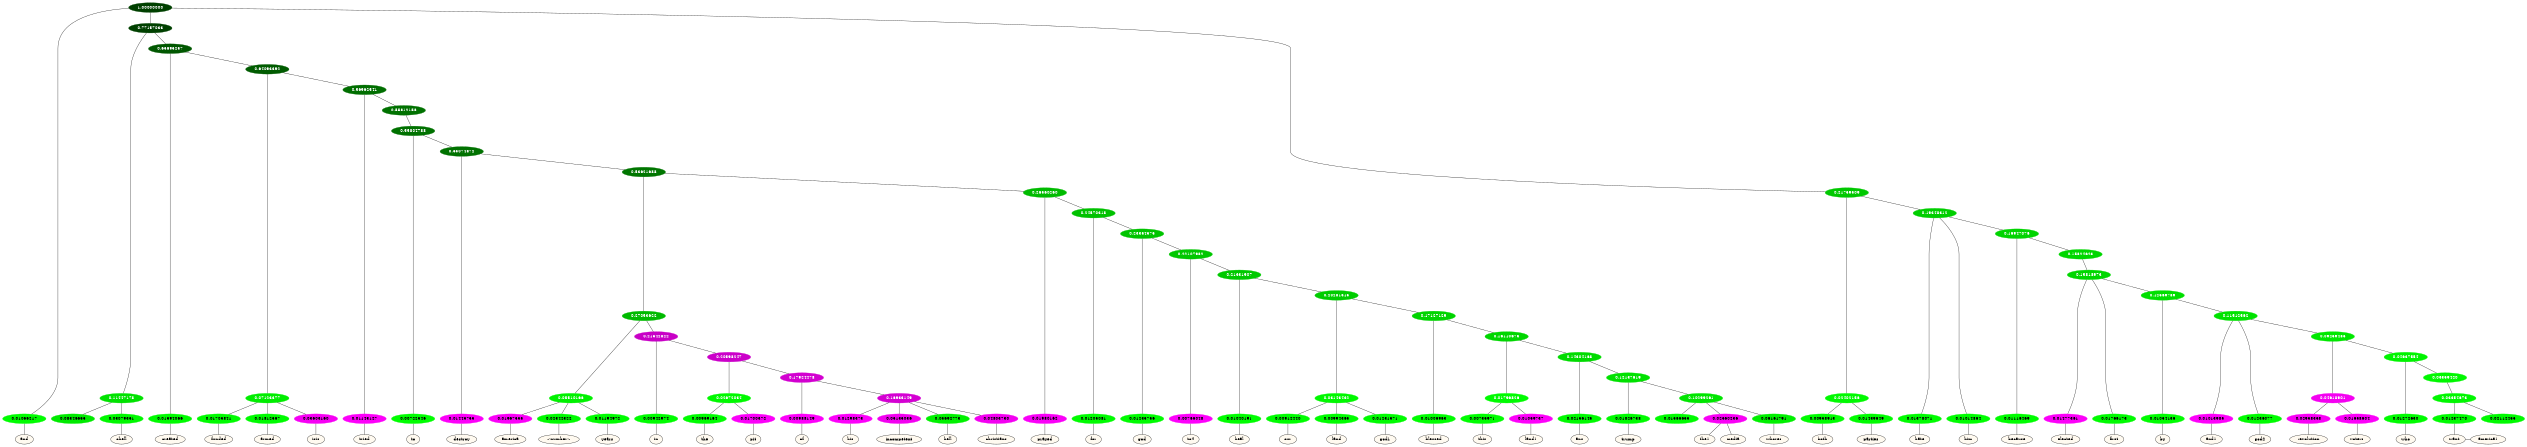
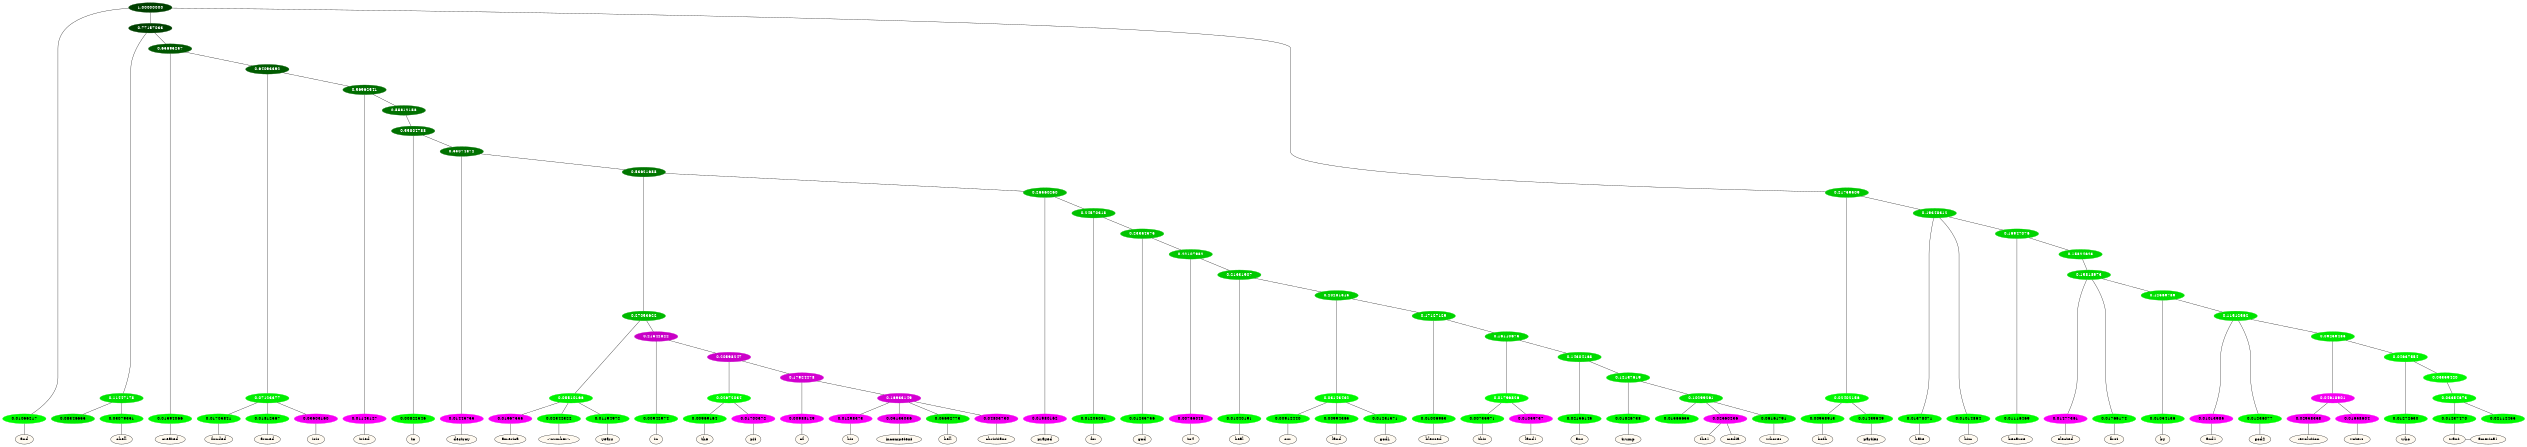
node "0.00722546": label "0.00722546" -> "0.00822546"
node "0.01766173": label "0.01766173" -> "0.01766174"
